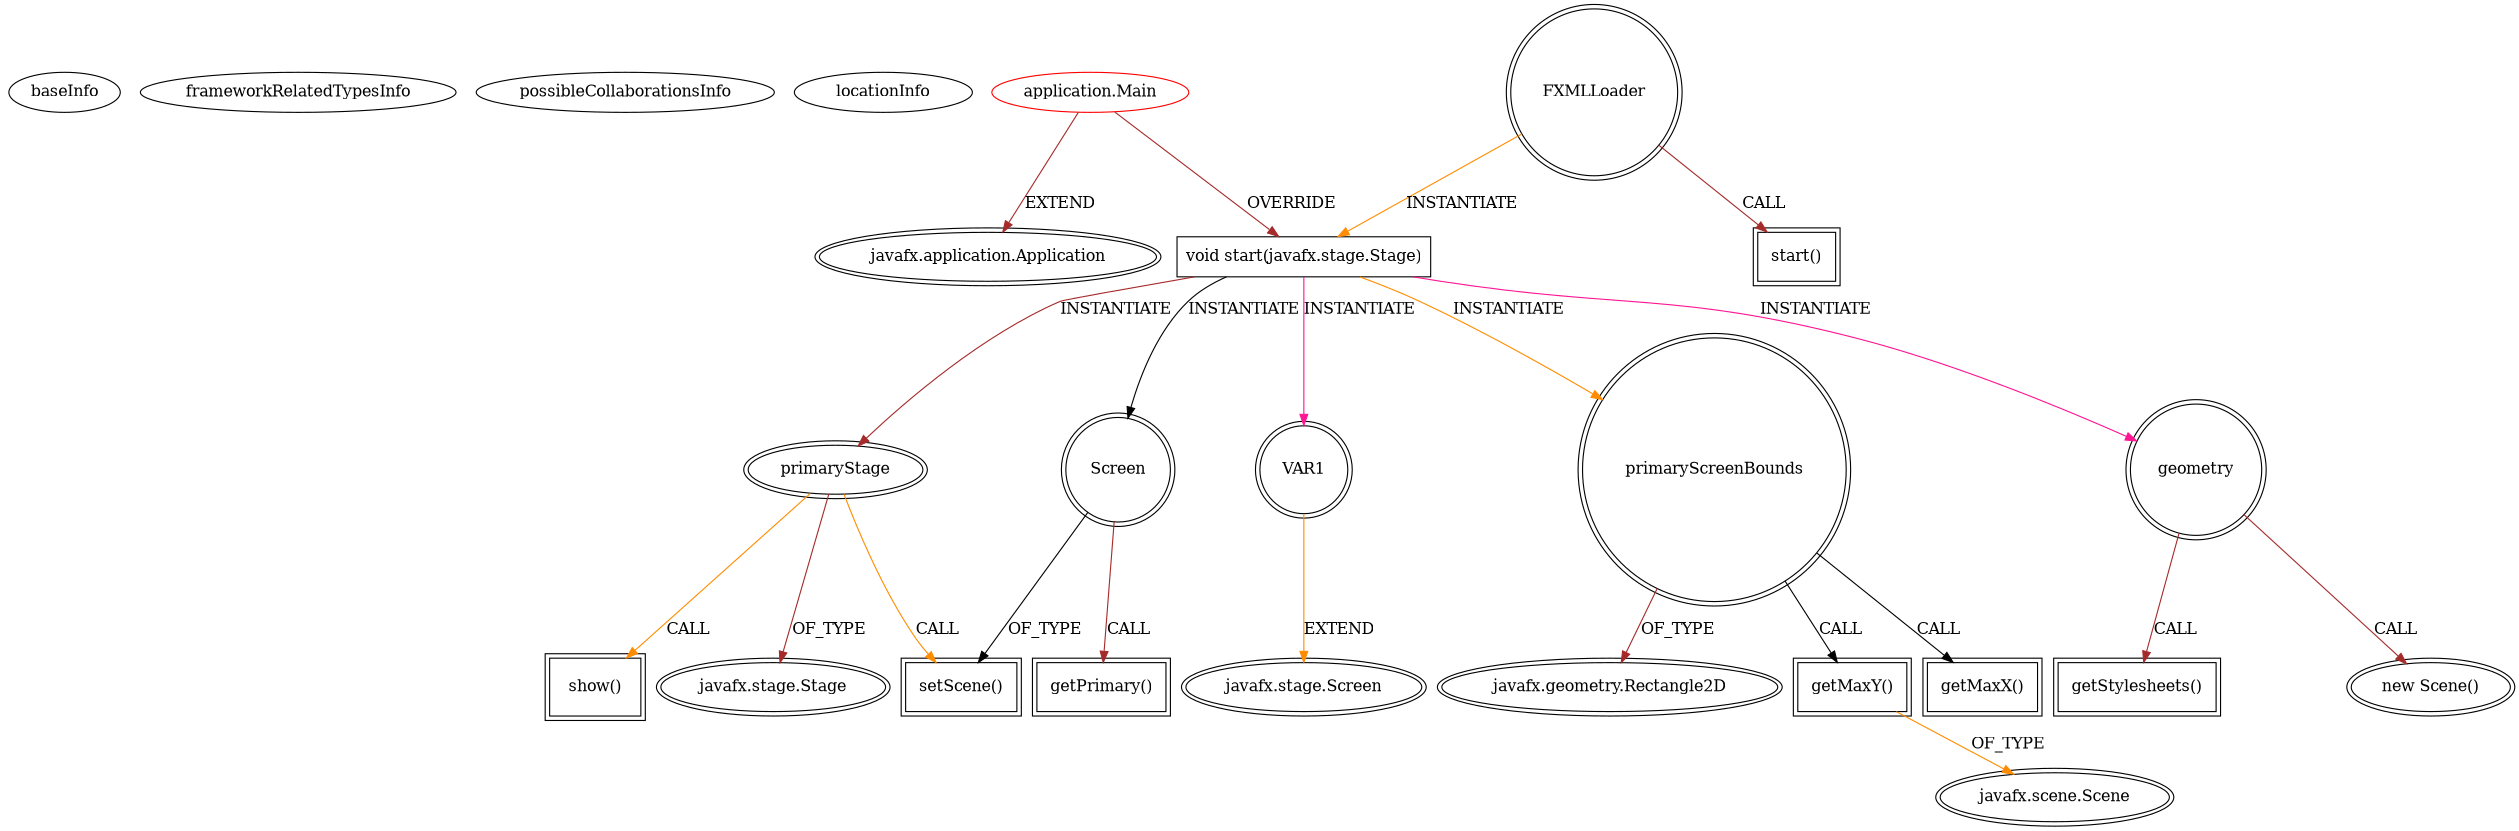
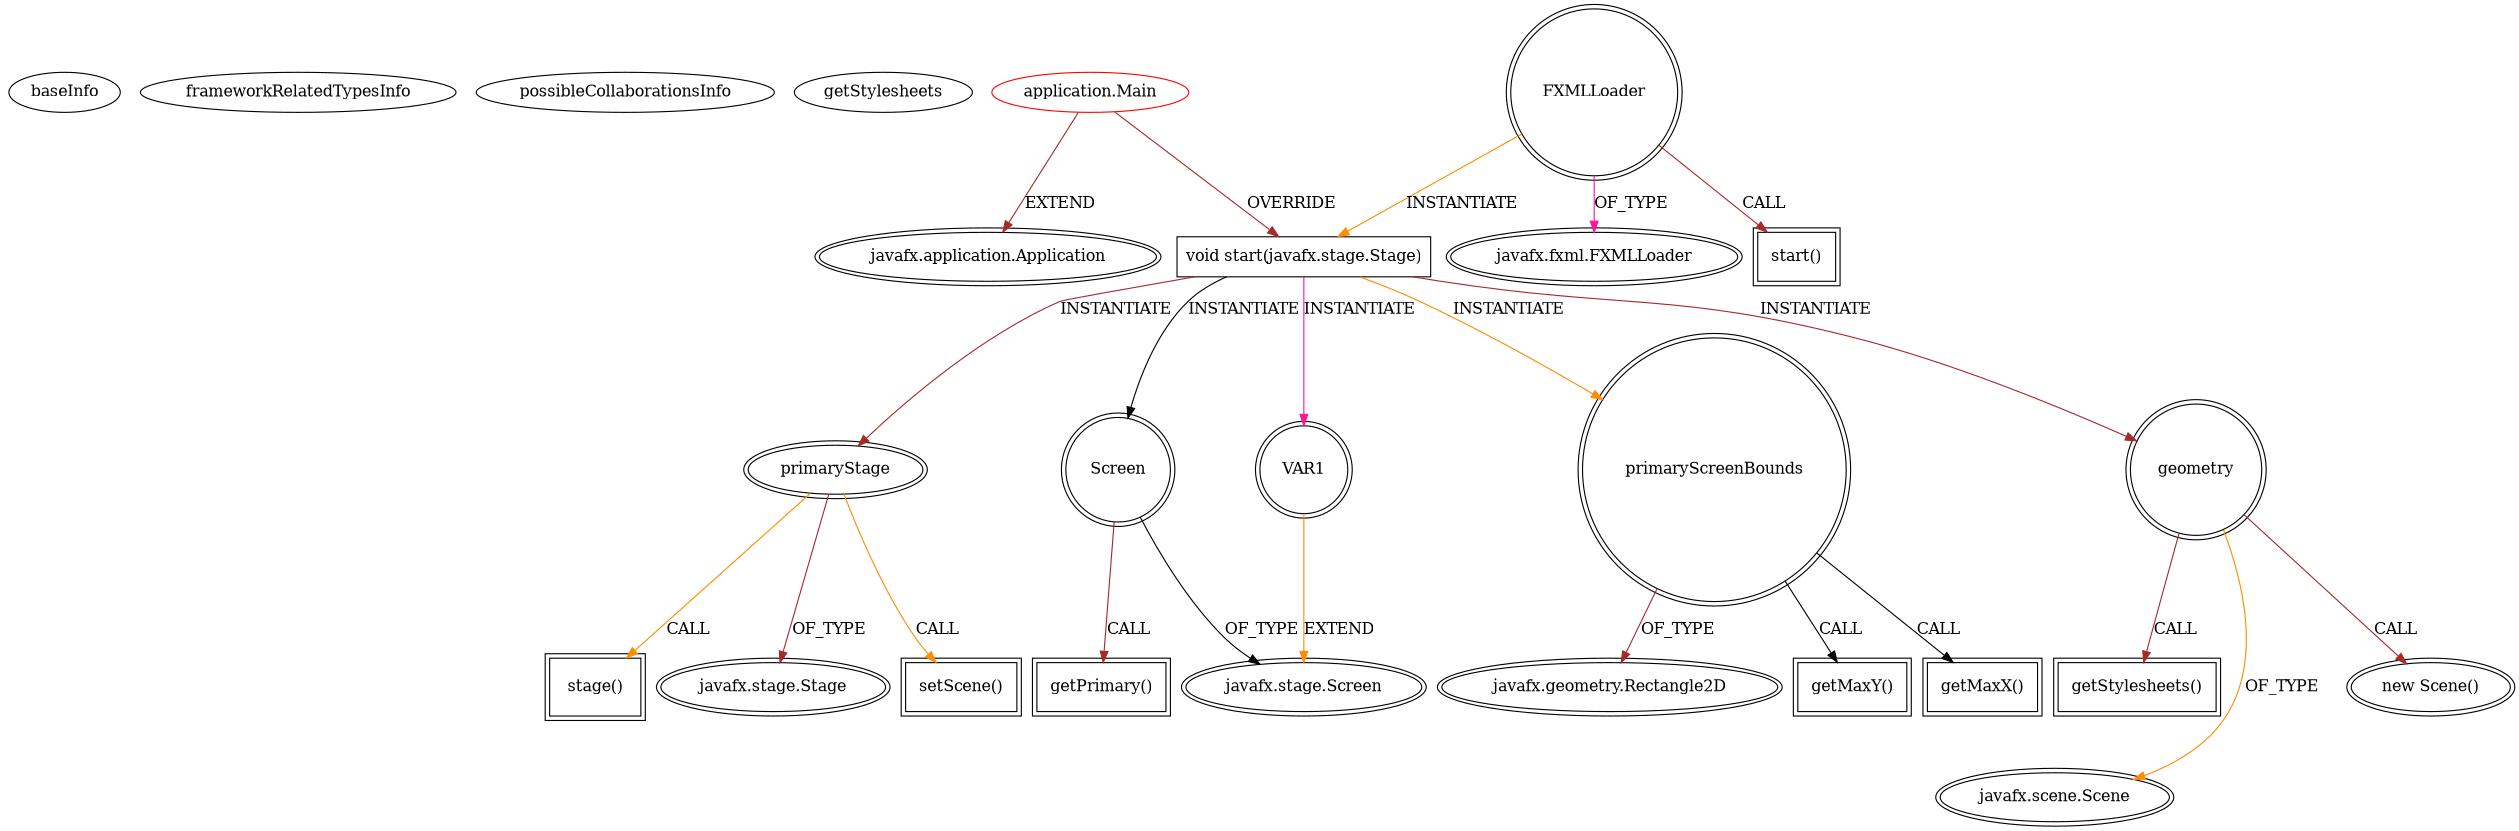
node "locationInfo": label "locationInfo" -> "getStylesheets"
node "javafx.fxml.FXMLLoader": added
edge "void start(javafx.stage.Stage)" -> "geometry": color deeppink -> brown
edge "Screen" -> "setScene()": now "Screen" -> "javafx.stage.Screen"
node "show()": label "show()" -> "stage()"
edge "getMaxY()" -> "javafx.scene.Scene": now "geometry" -> "javafx.scene.Scene"
